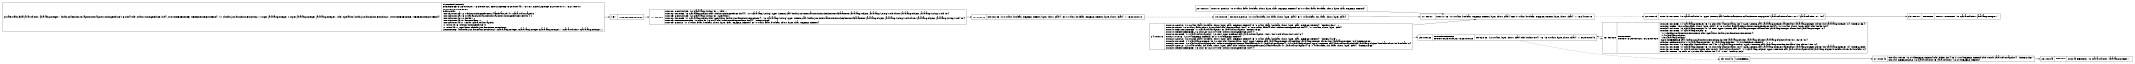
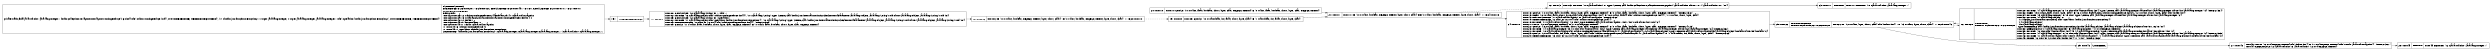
edge "24: 0x0018" -> "21: 0x0011": reversed
edge "25: 0x002c" -> "29: 0x004c": style dashed -> solid
